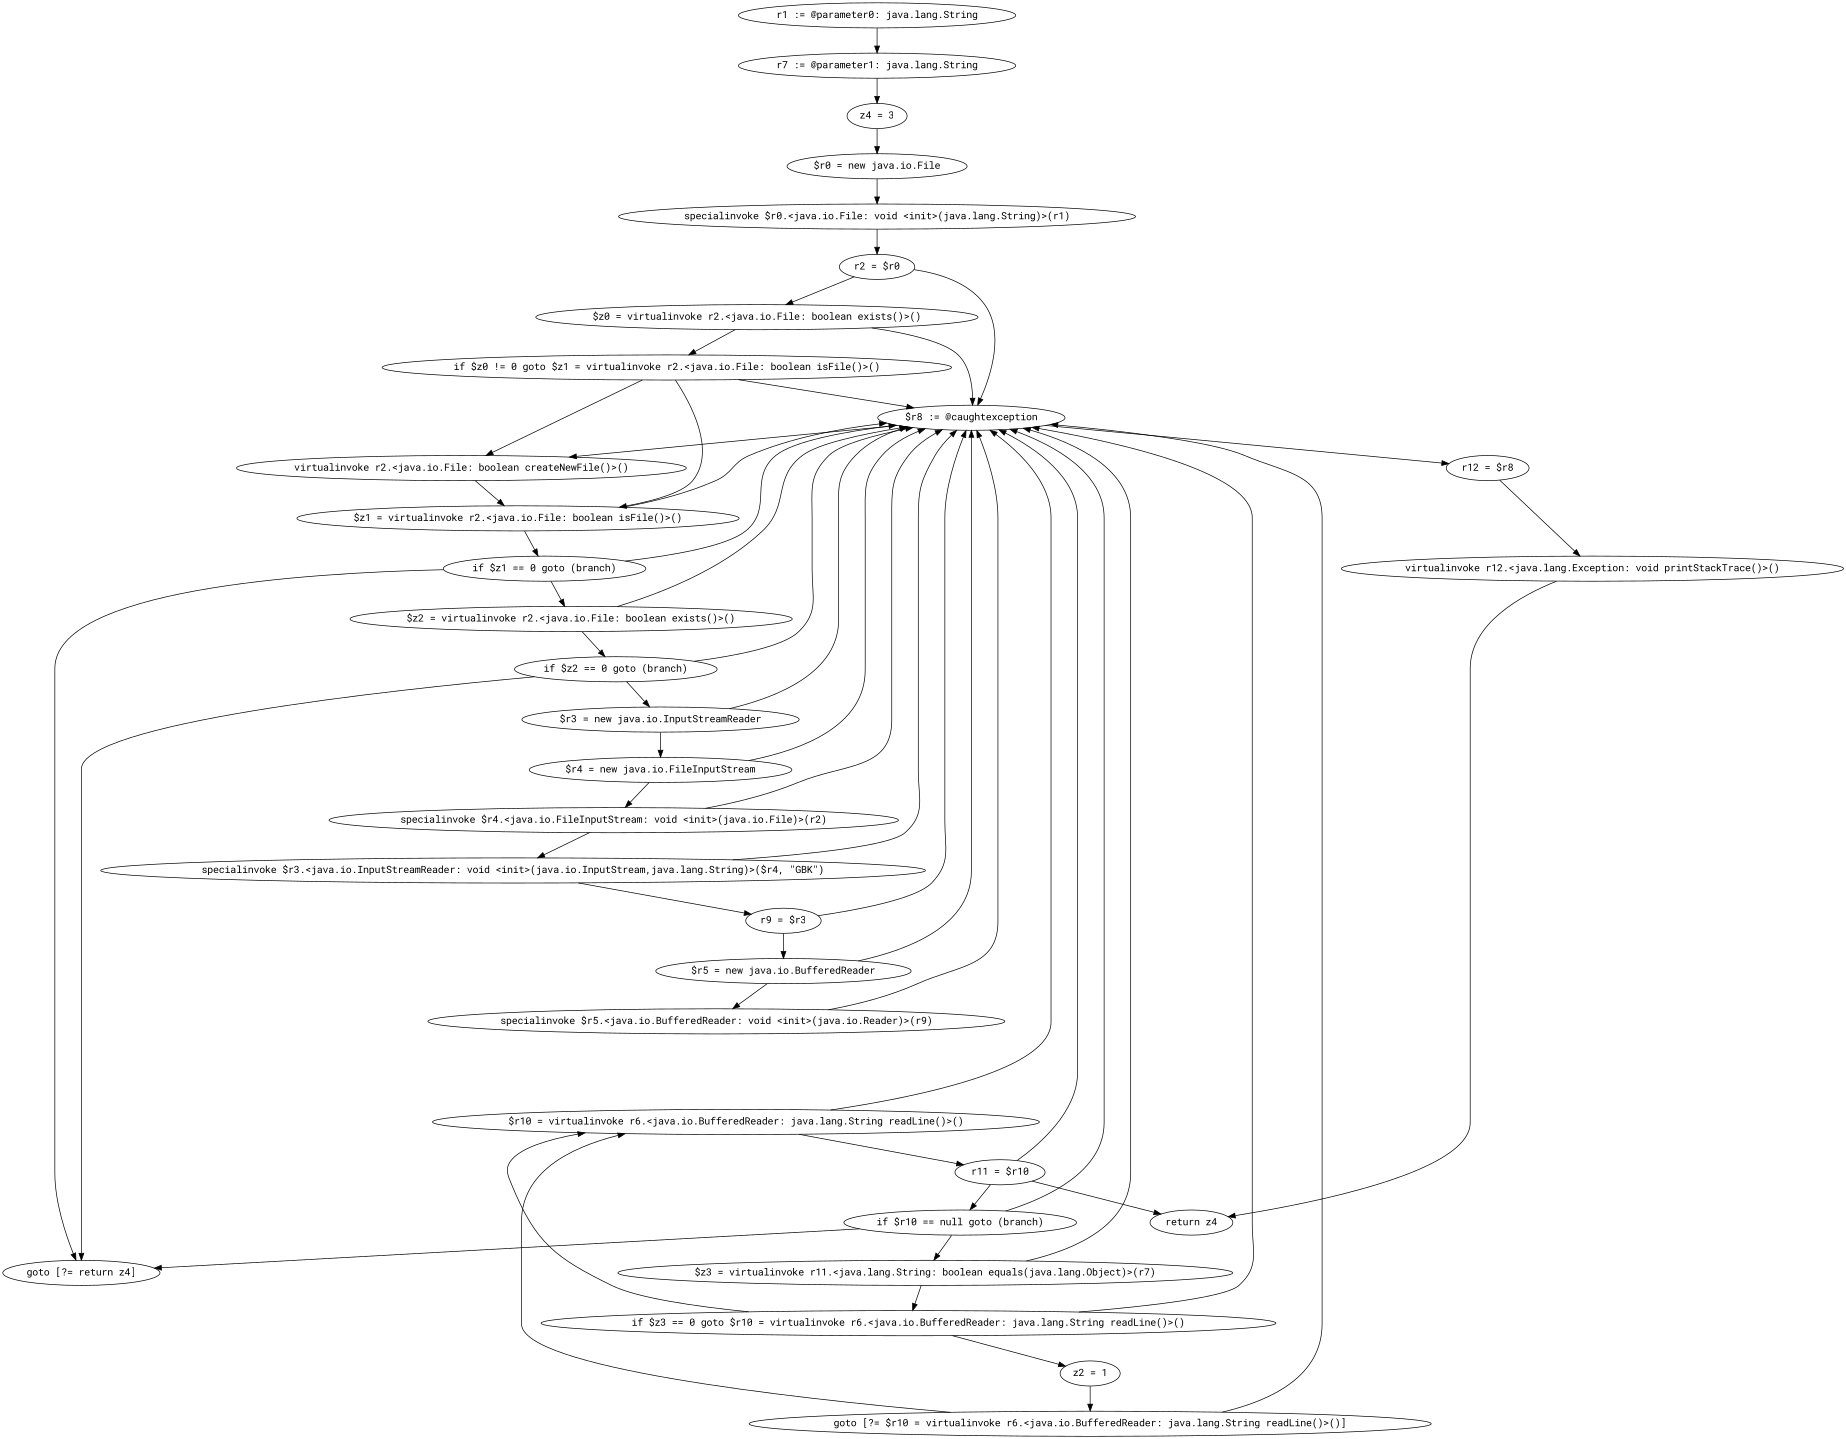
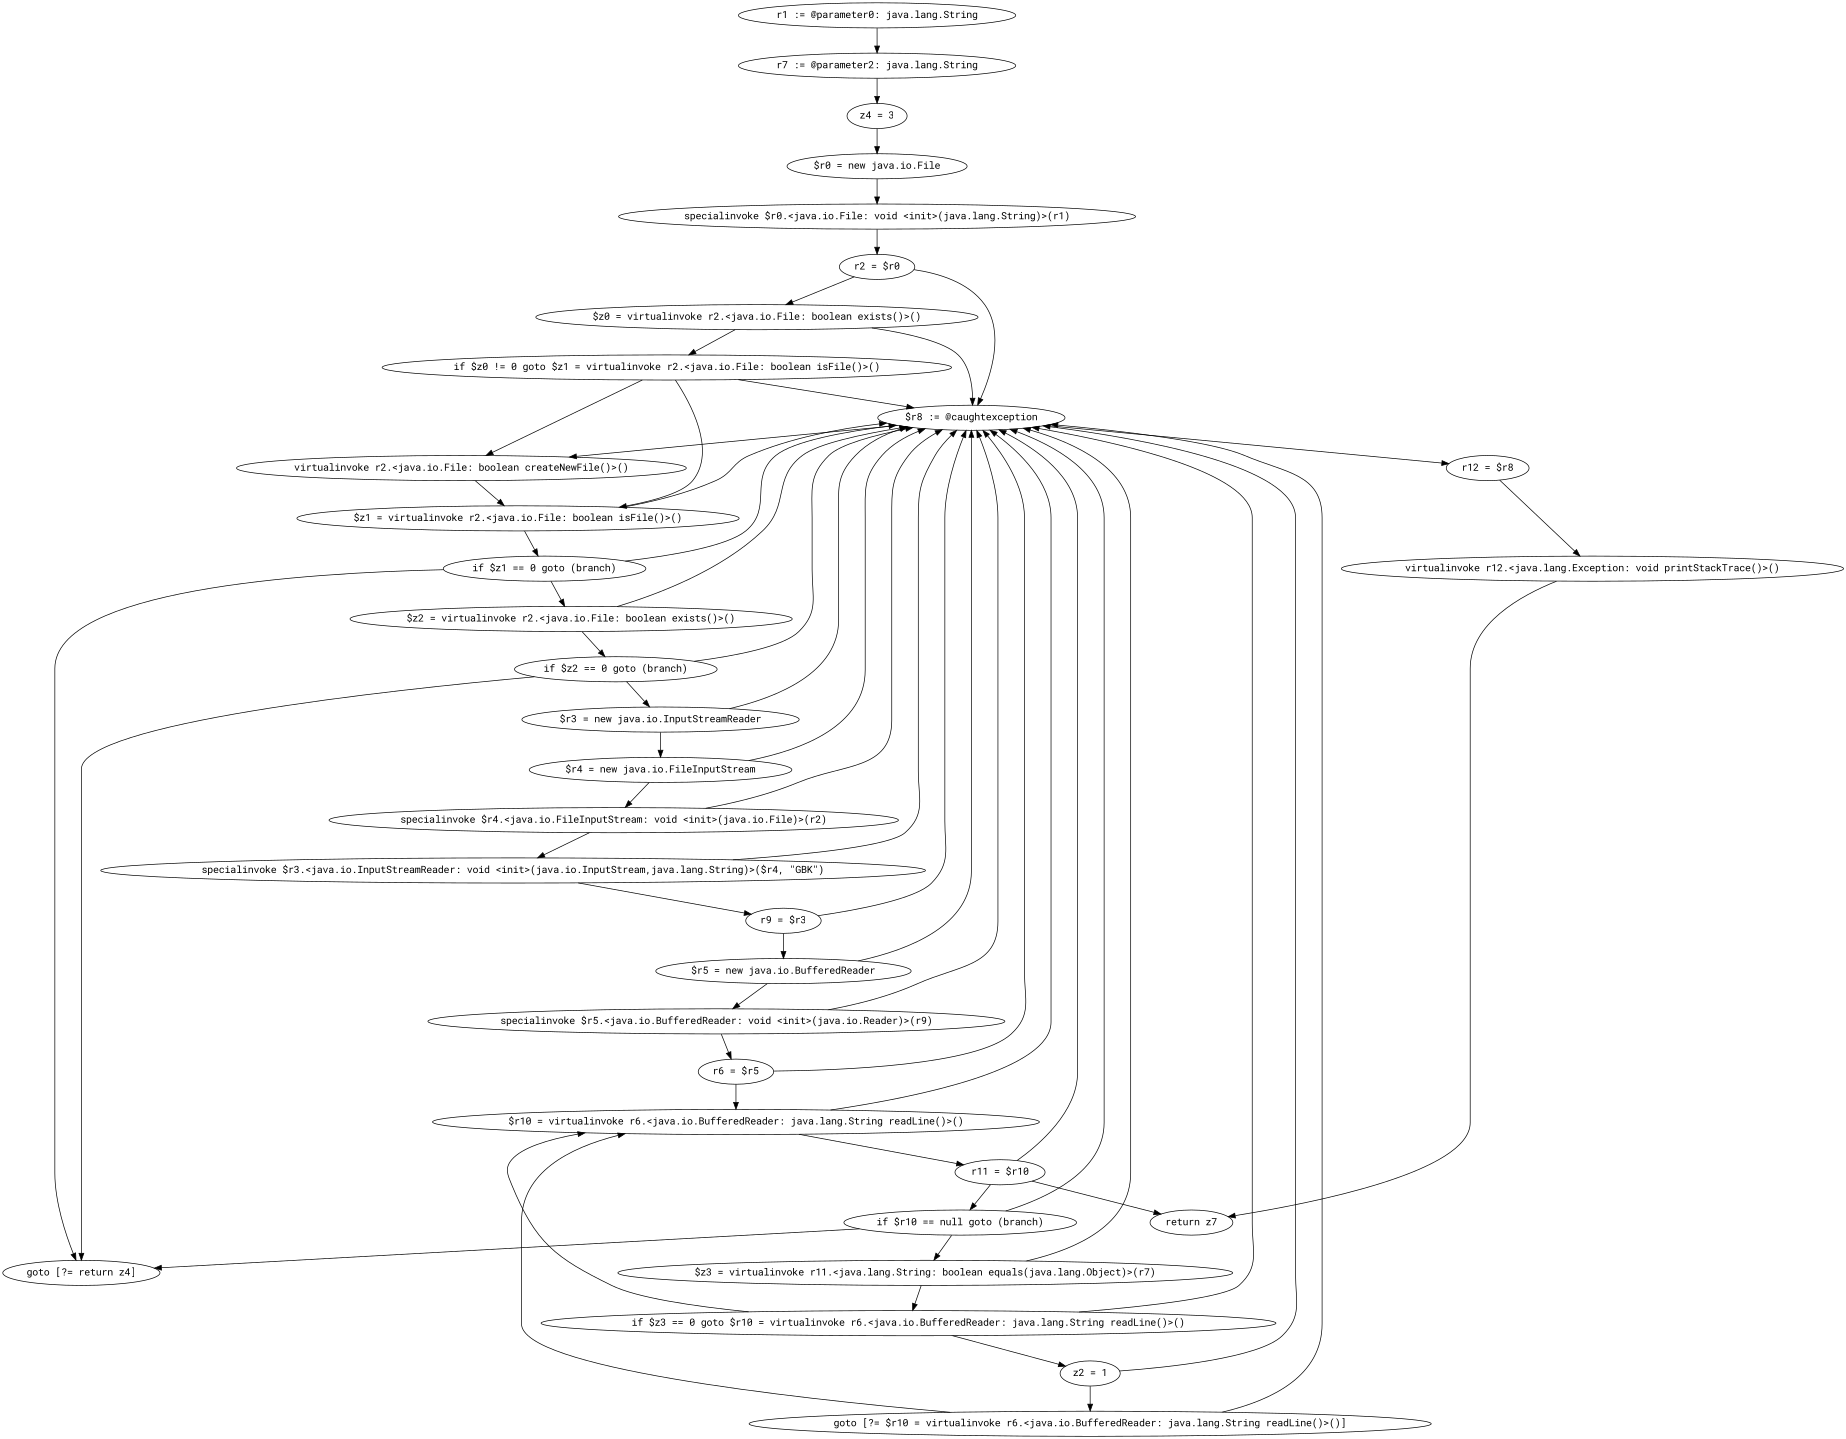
node "r7 := @parameter1: java.lang.String": label "r7 := @parameter1: java.lang.String" -> "r7 := @parameter2: java.lang.String"
edge "z2 = 1" -> "$r8 := @caughtexception": added
node "r6 = $r5": added
node "return z4": label "return z4" -> "return z7"
